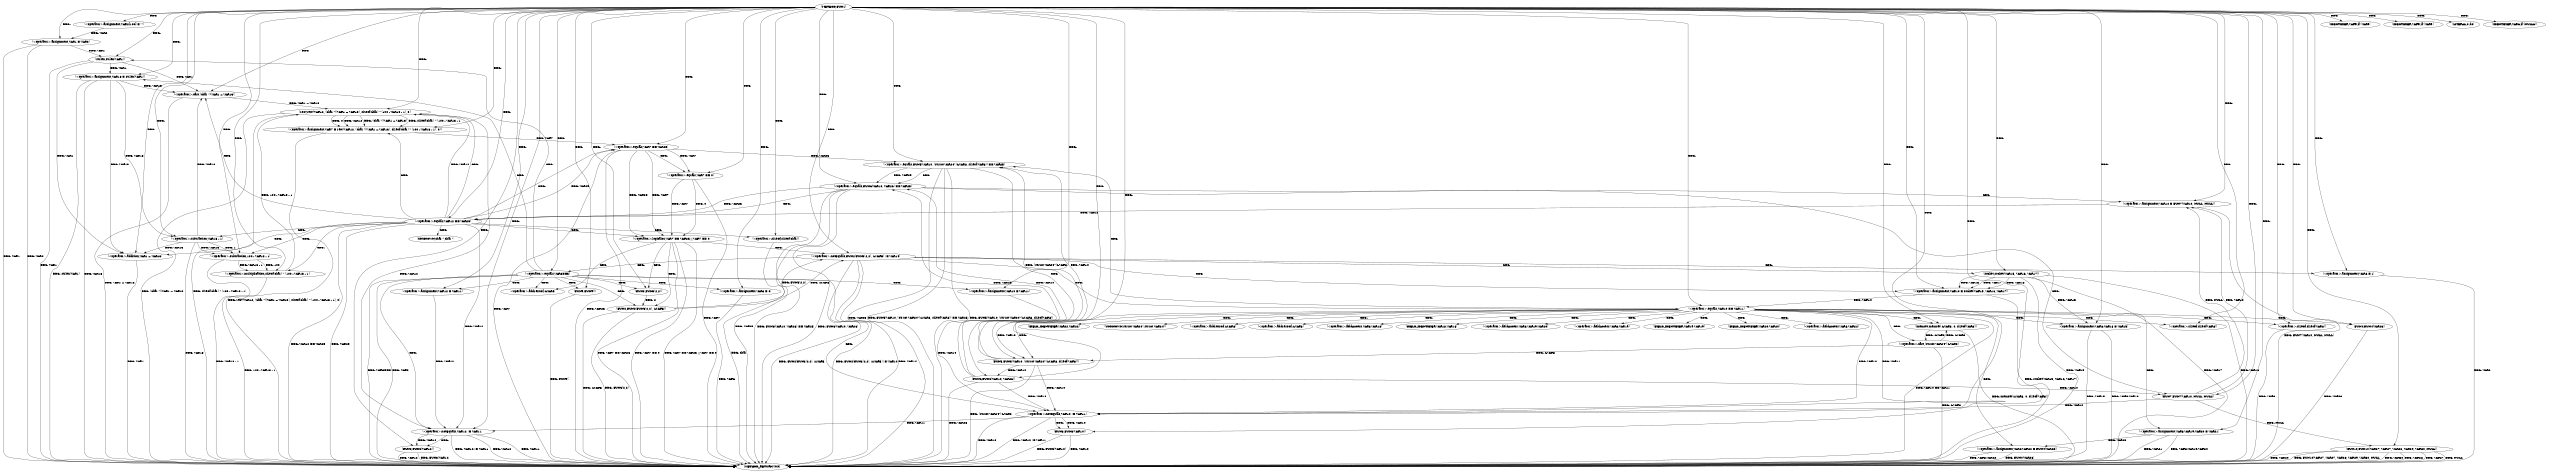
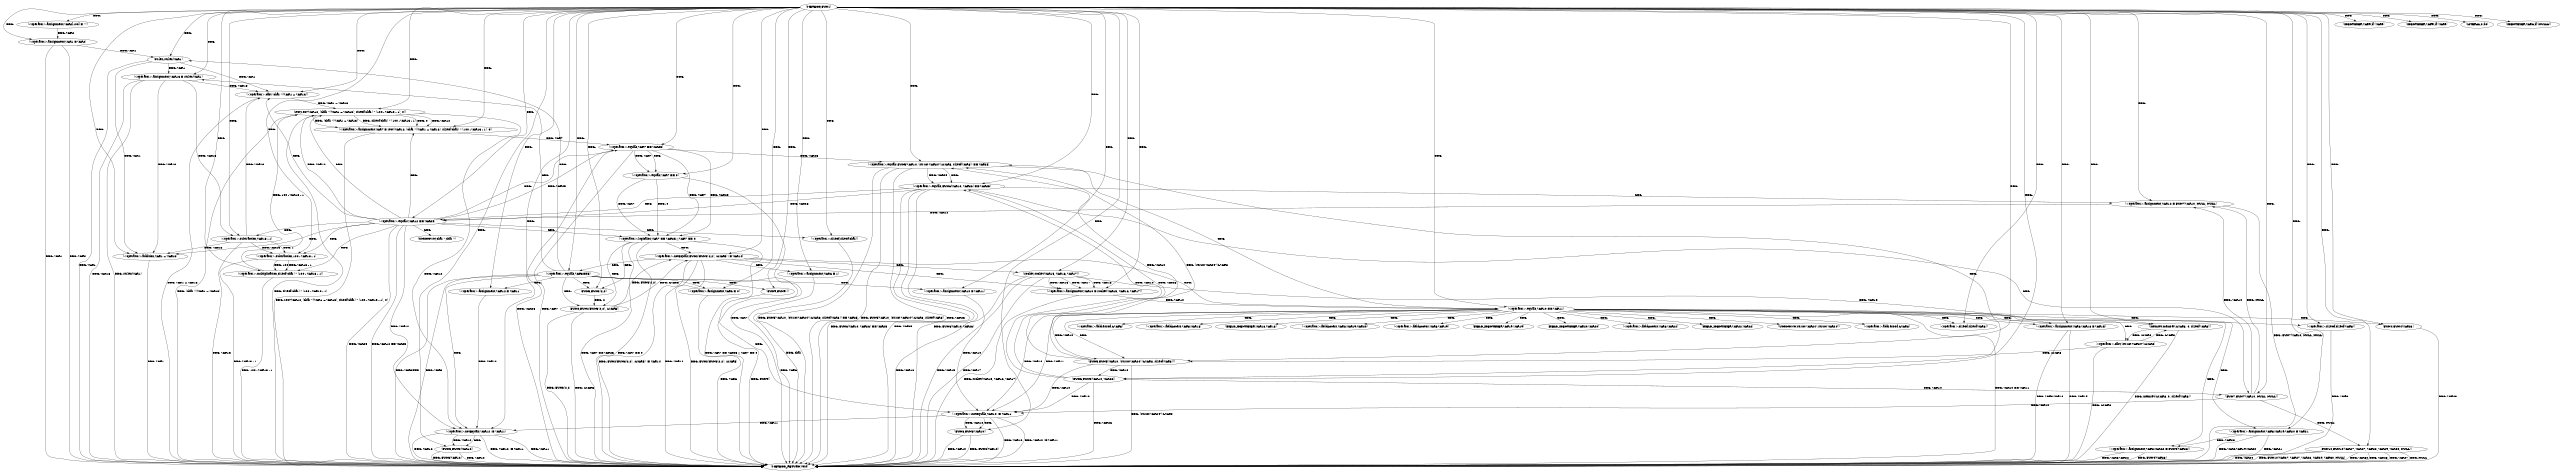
edge "(METHOD,FUN1)" -> "(<operator>.notEquals,VAR10 != VAR11)": removed, label "DDG:"
node "(<operator>.addressOf,&VAR5)": removed
